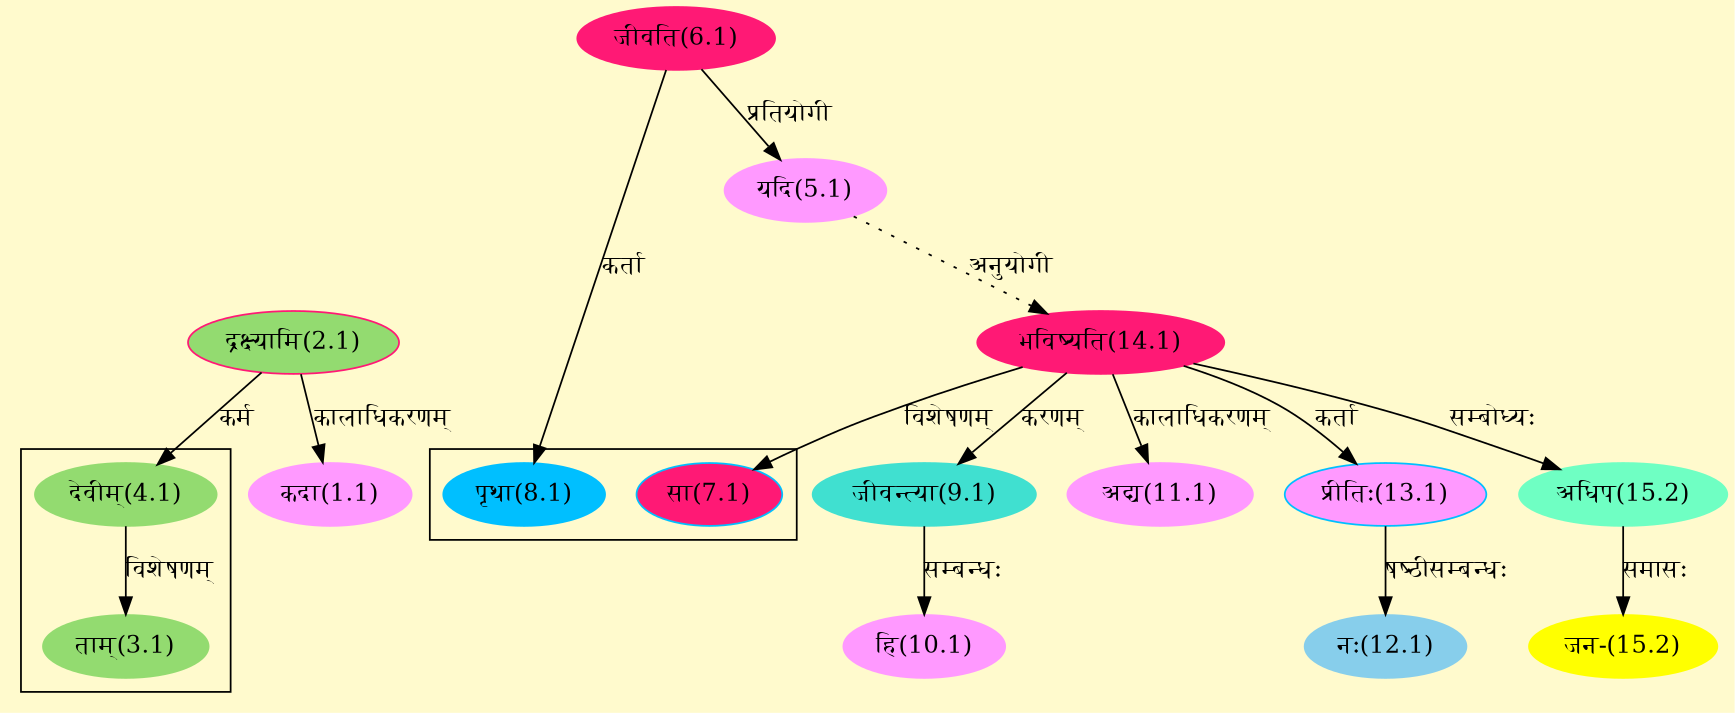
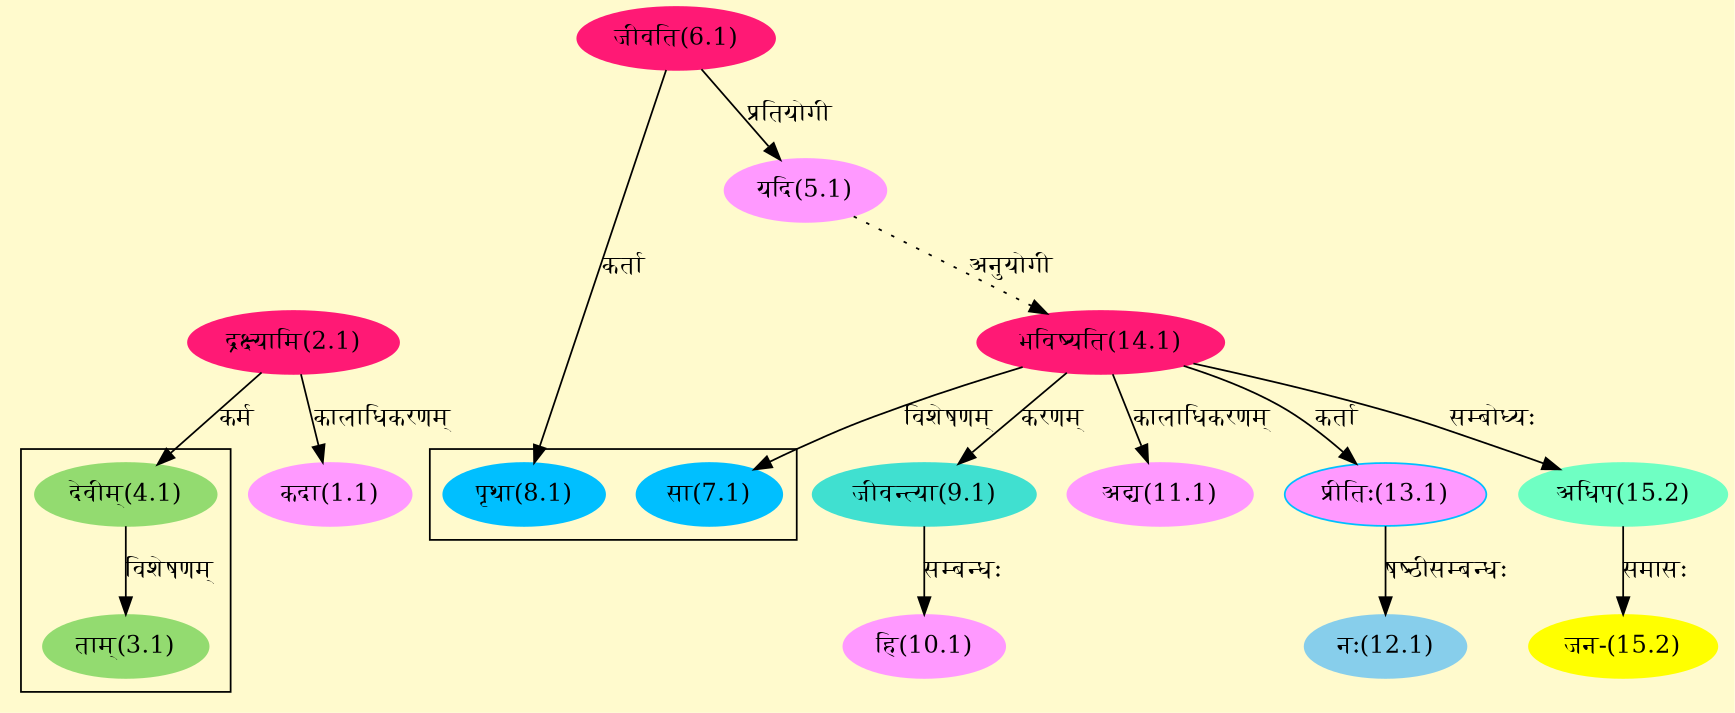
node "द्रक्ष्यामि(2.1)": fillcolor #93db70 -> #ff1975
node "सा(7.1)": fillcolor #ff1975 -> #00bfff
